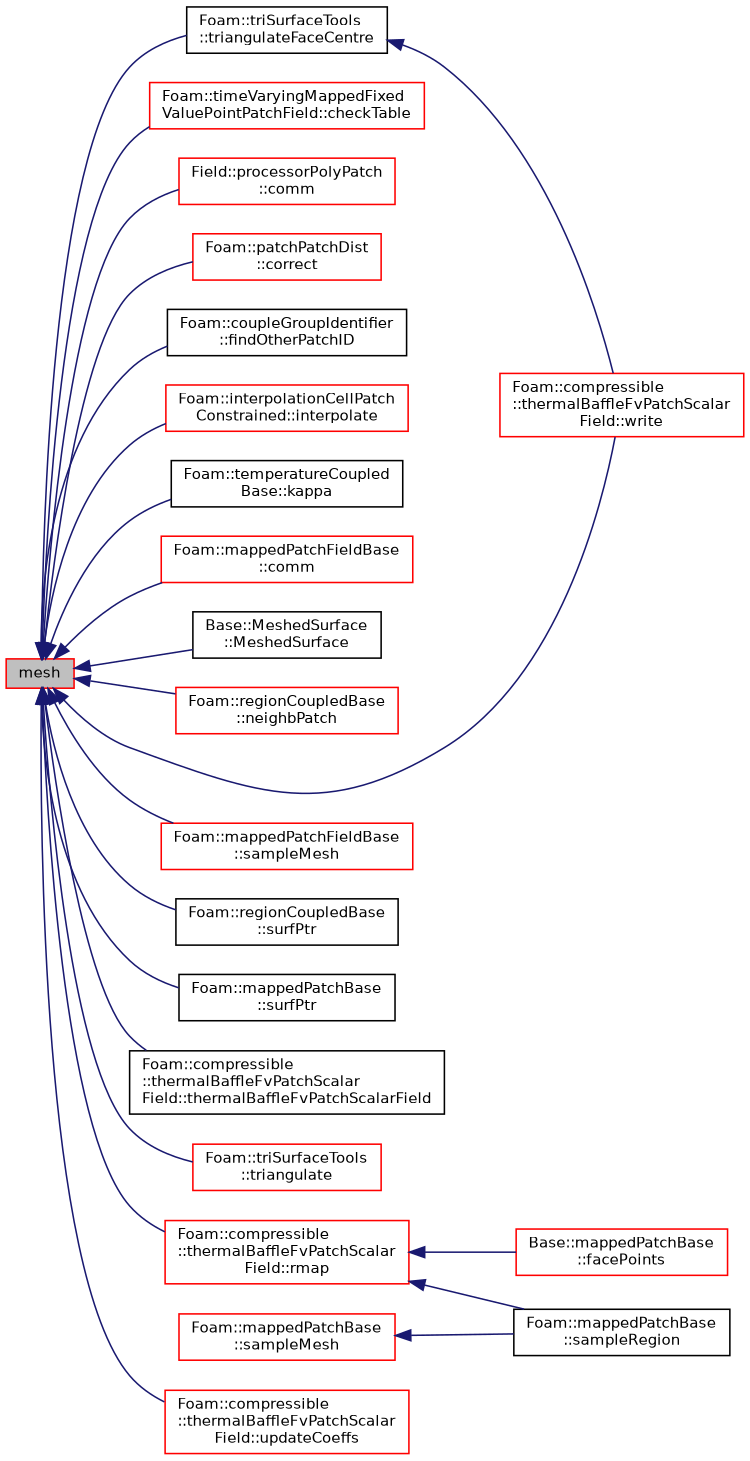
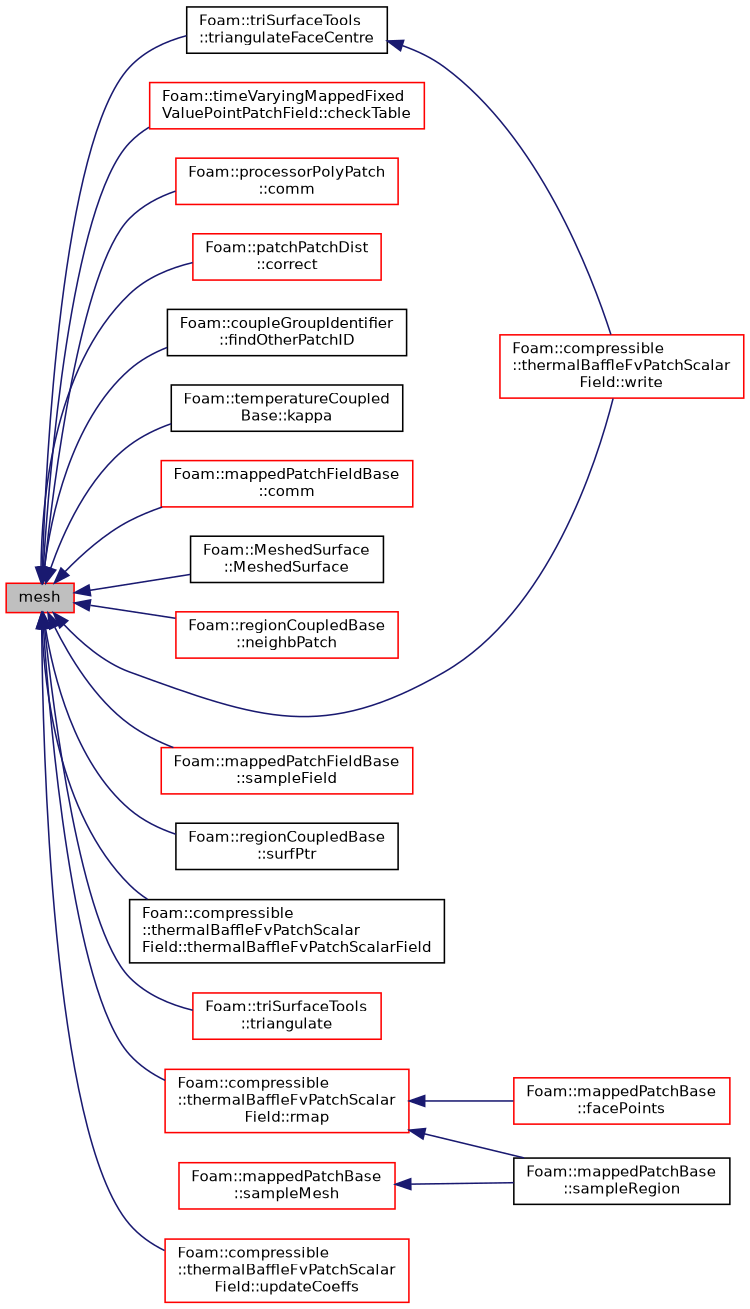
node "Field::processorPolyPatch ::comm": label "Field::processorPolyPatch ::comm" -> "Foam::processorPolyPatch ::comm"
node "Foam::interpolationCellPatch Constrained::interpolate": removed
node "Base::MeshedSurface ::MeshedSurface": label "Base::MeshedSurface ::MeshedSurface" -> "Foam::MeshedSurface ::MeshedSurface"
node "Foam::mappedPatchFieldBase ::sampleMesh": label "Foam::mappedPatchFieldBase ::sampleMesh" -> "Foam::mappedPatchFieldBase ::sampleField"
node "Foam::mappedPatchBase ::surfPtr": removed
node "Base::mappedPatchBase ::facePoints": label "Base::mappedPatchBase ::facePoints" -> "Foam::mappedPatchBase ::facePoints"
